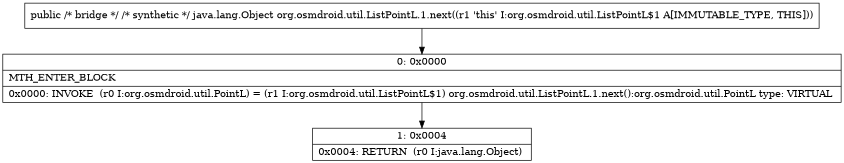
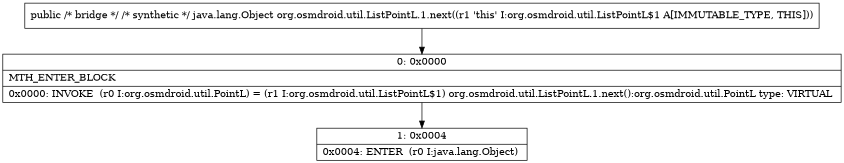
node "1: 0x0004": text "0x0004: RETURN  (r0 I:java.lang.Object)" -> "0x0004: ENTER  (r0 I:java.lang.Object)"
